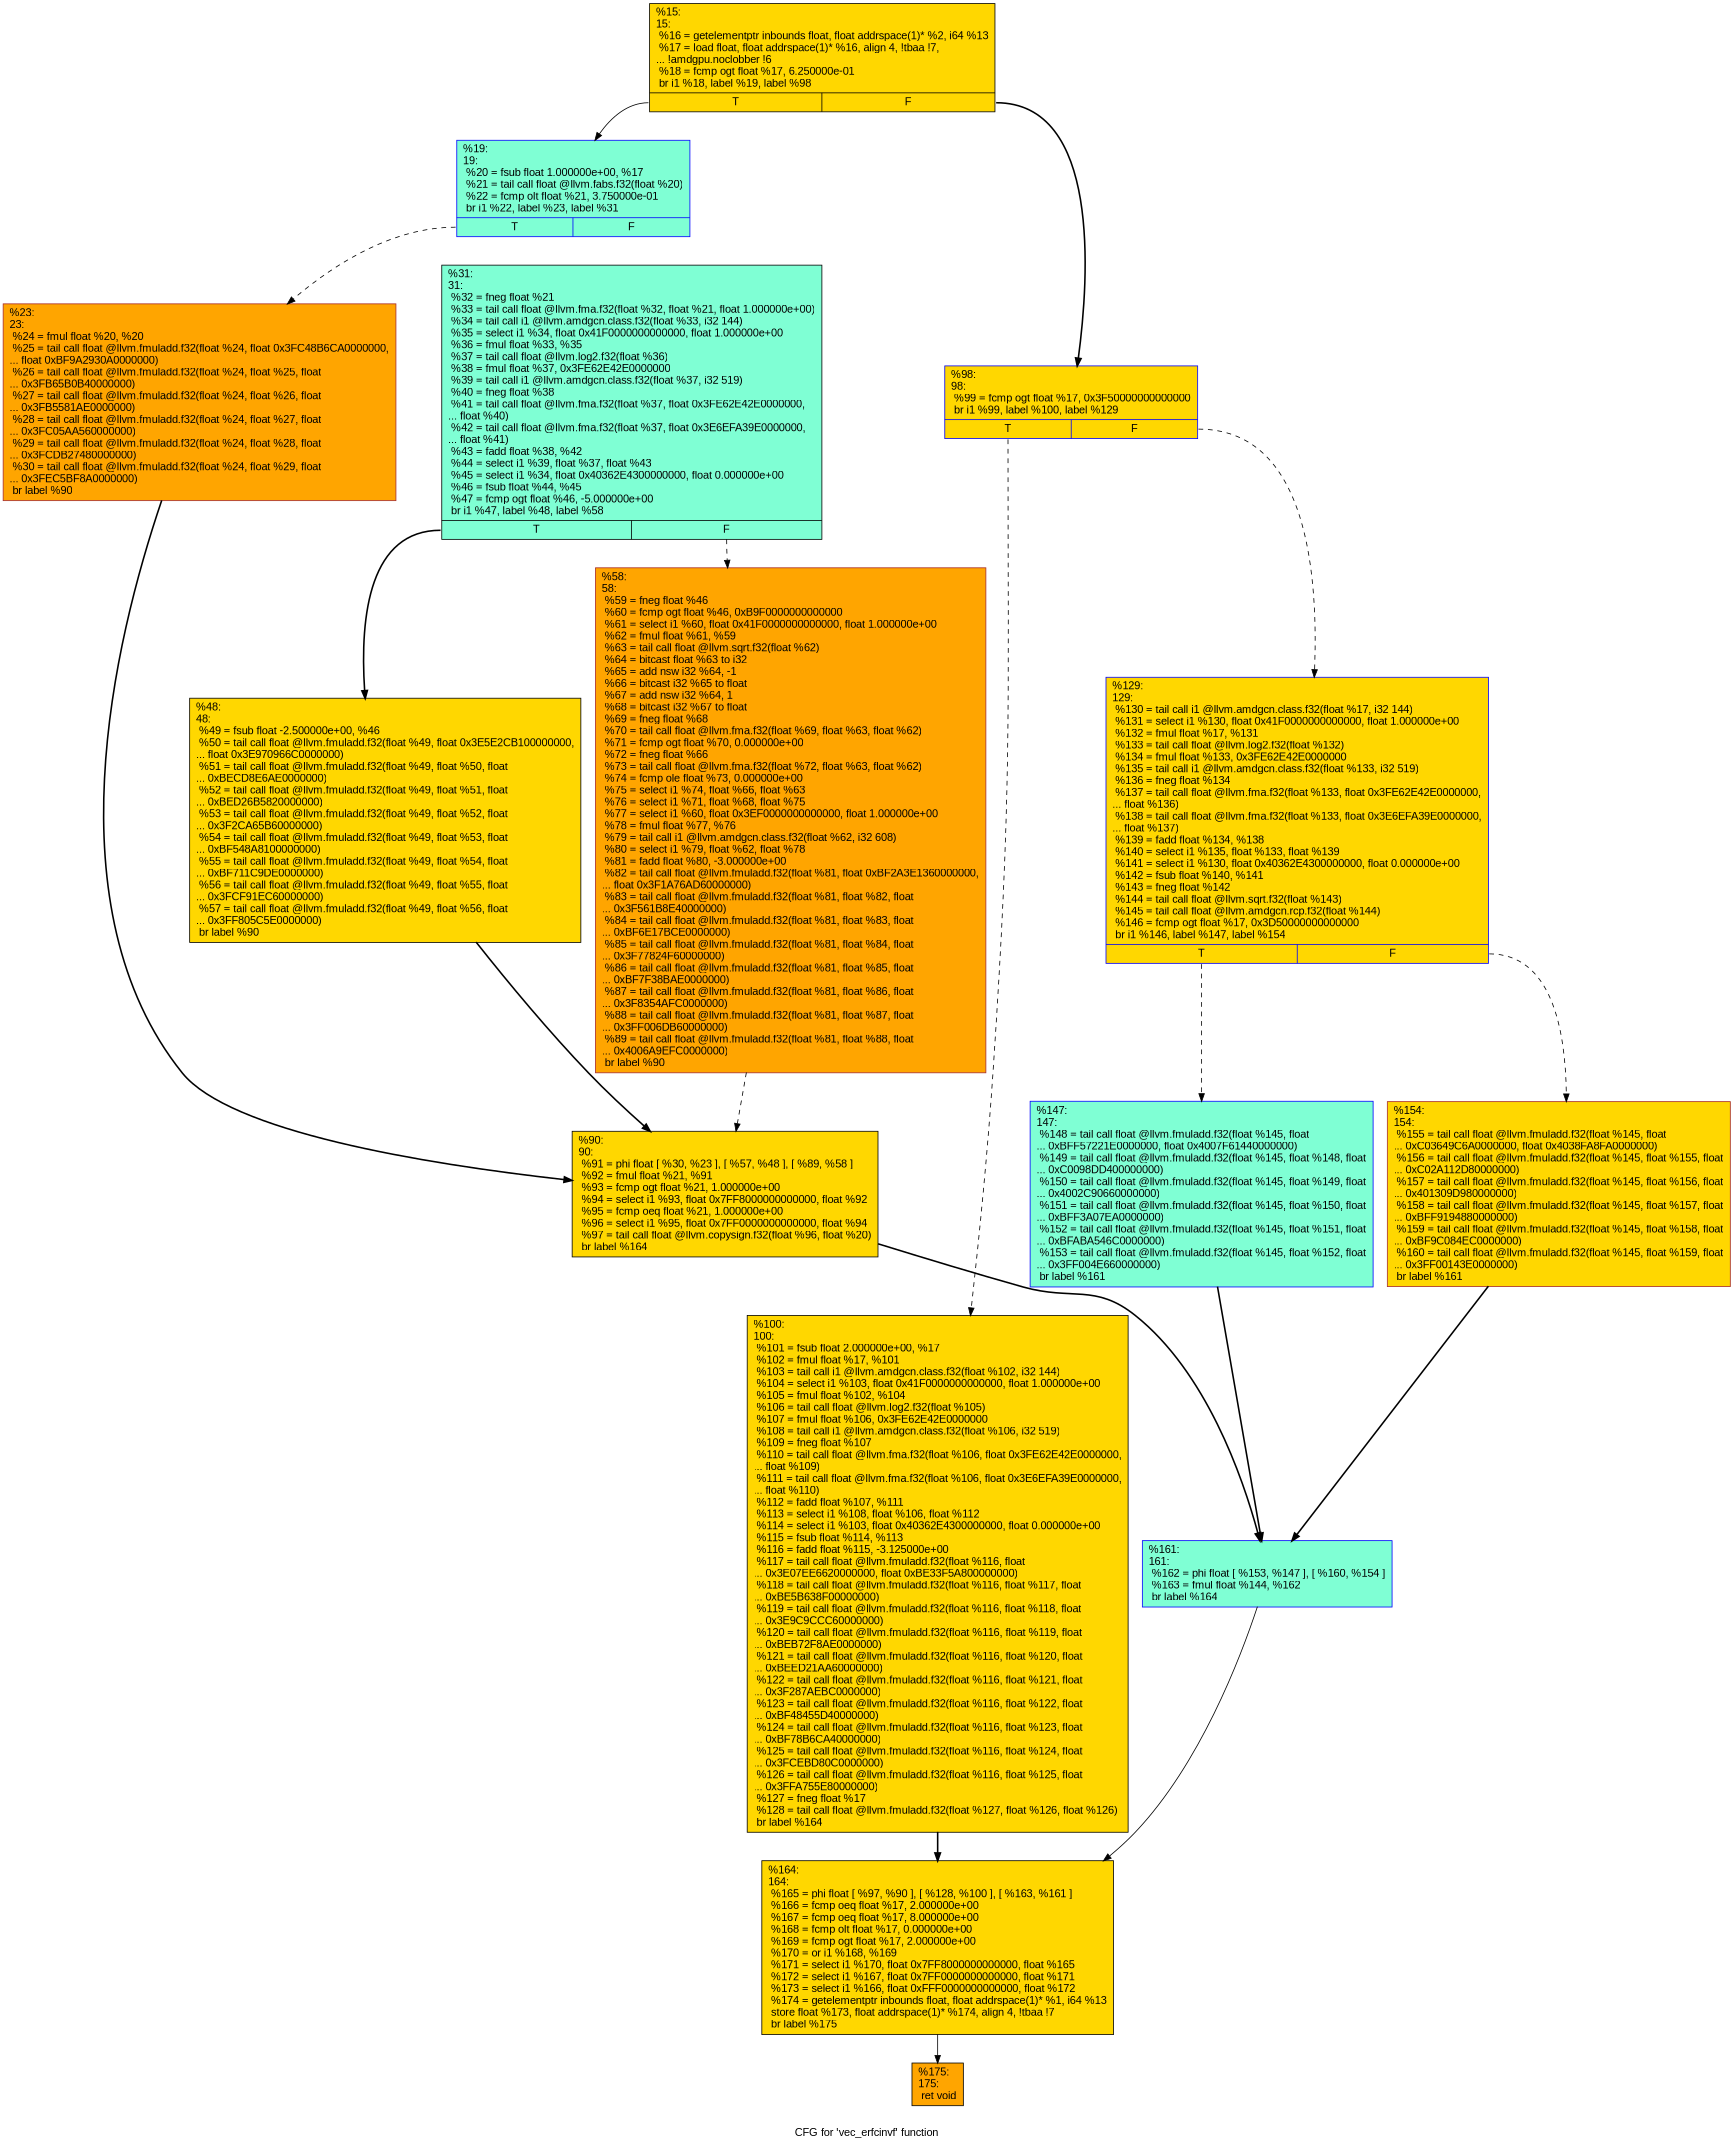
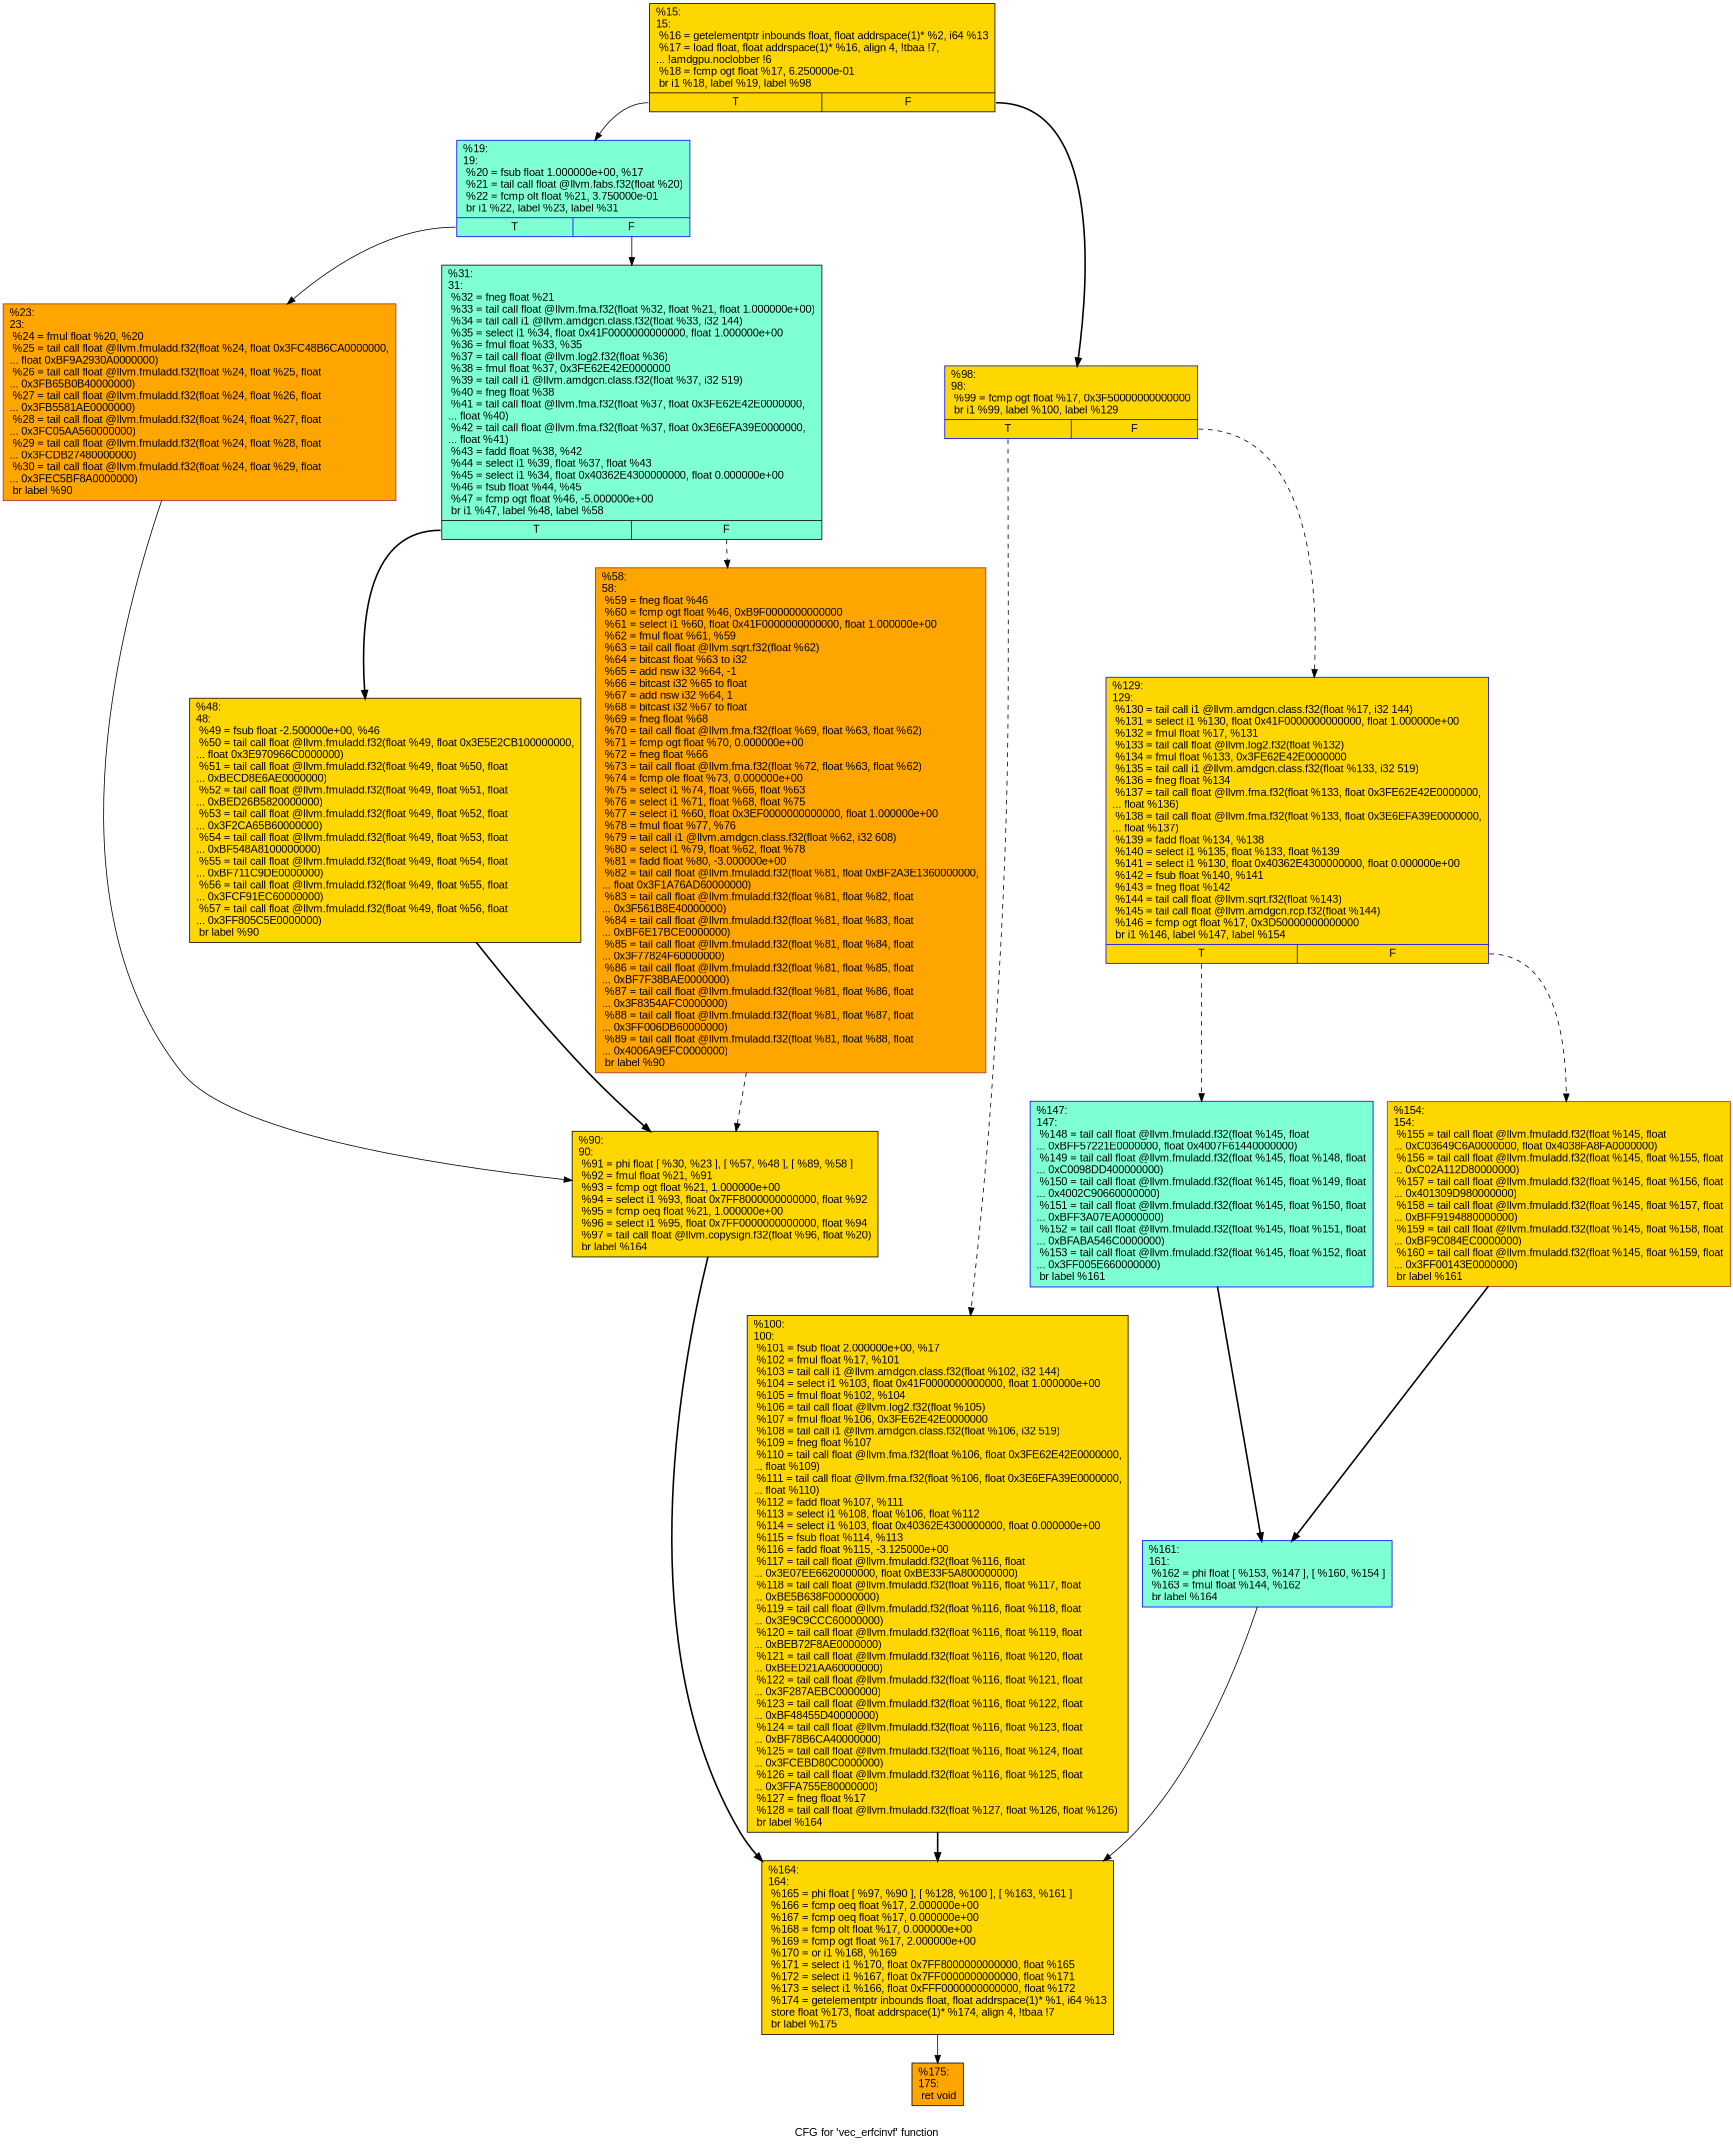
edge "%19:" -> "%31:": added
edge "%19:" -> "%23:": style dashed -> solid
edge "%23:" -> "%90:": style bold -> solid
node "%147:": text "... 0x3FF004E660000000)" -> "... 0x3FF005E660000000)"
edge "%90:" -> "%161:": now "%90:" -> "%164:"
node "%164:": text "%167 = fcmp oeq float %17, 8.000000e+00" -> "%167 = fcmp oeq float %17, 0.000000e+00"
